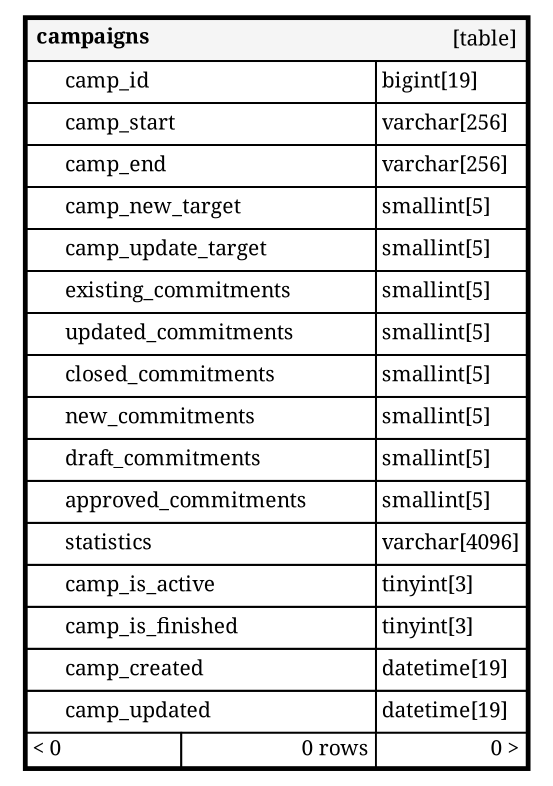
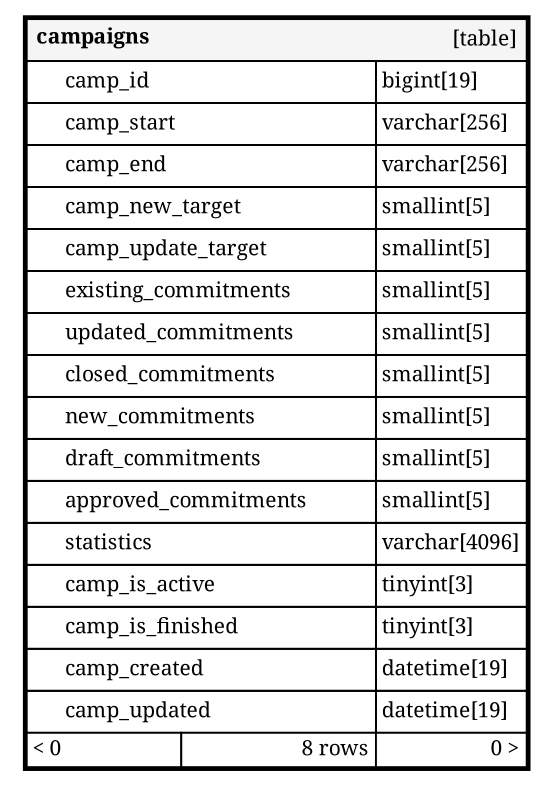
node "campaigns": text "0 rows" -> "8 rows"
